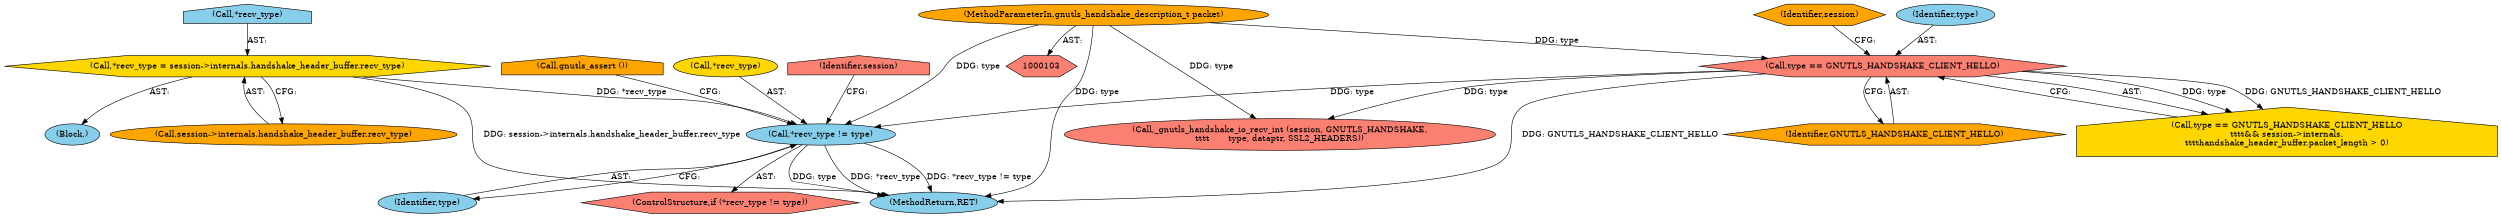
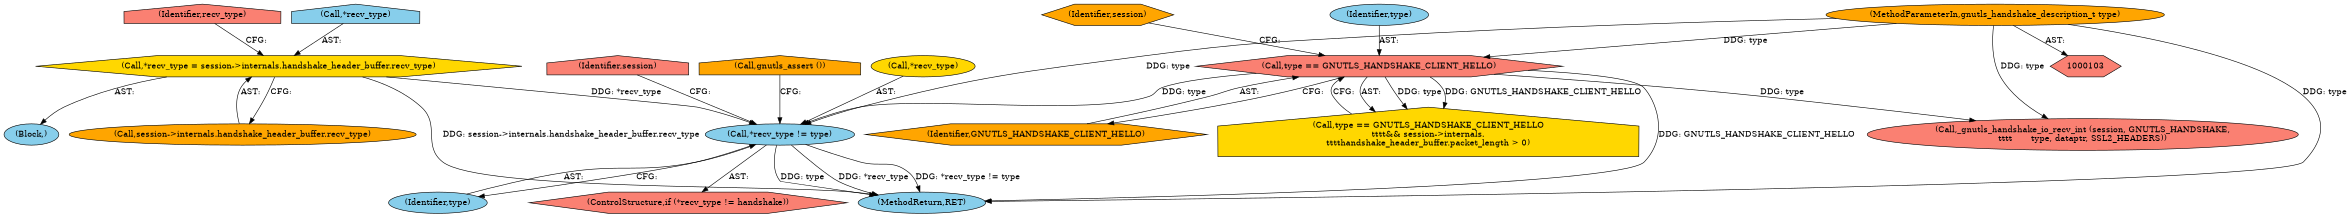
node "(Identifier,recv_type)": added
node "(MethodParameterIn,gnutls_handshake_description_t packet)": label "(MethodParameterIn,gnutls_handshake_description_t packet)" -> "(MethodParameterIn,gnutls_handshake_description_t type)"
node "(ControlStructure,if (*recv_type != type))": label "(ControlStructure,if (*recv_type != type))" -> "(ControlStructure,if (*recv_type != handshake))"
